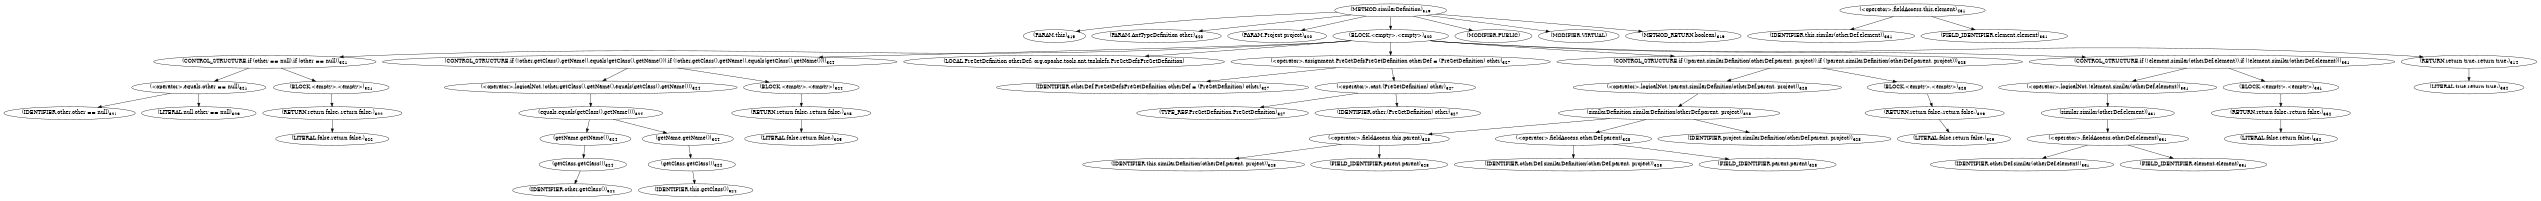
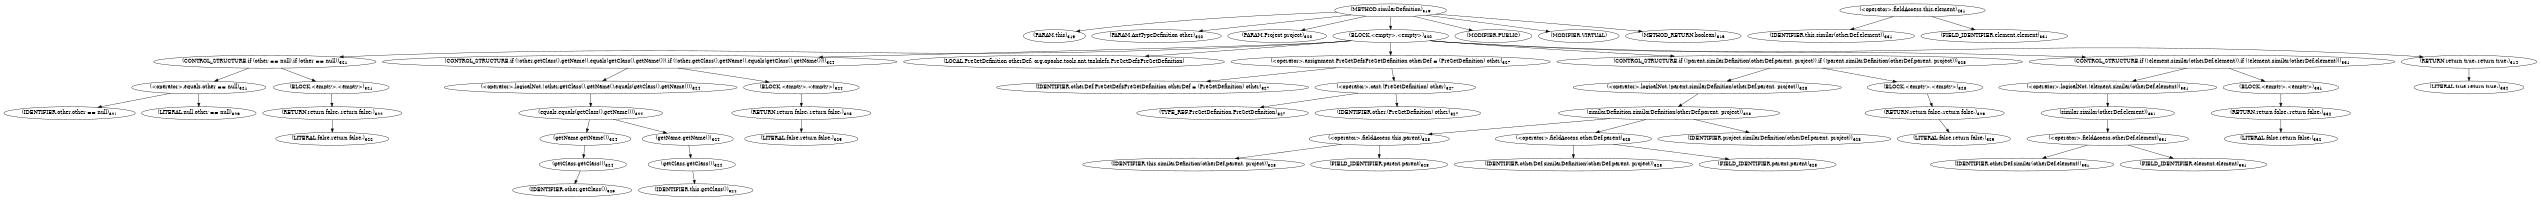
node "(IDENTIFIER,other,getClass())": text "324" -> "326"
